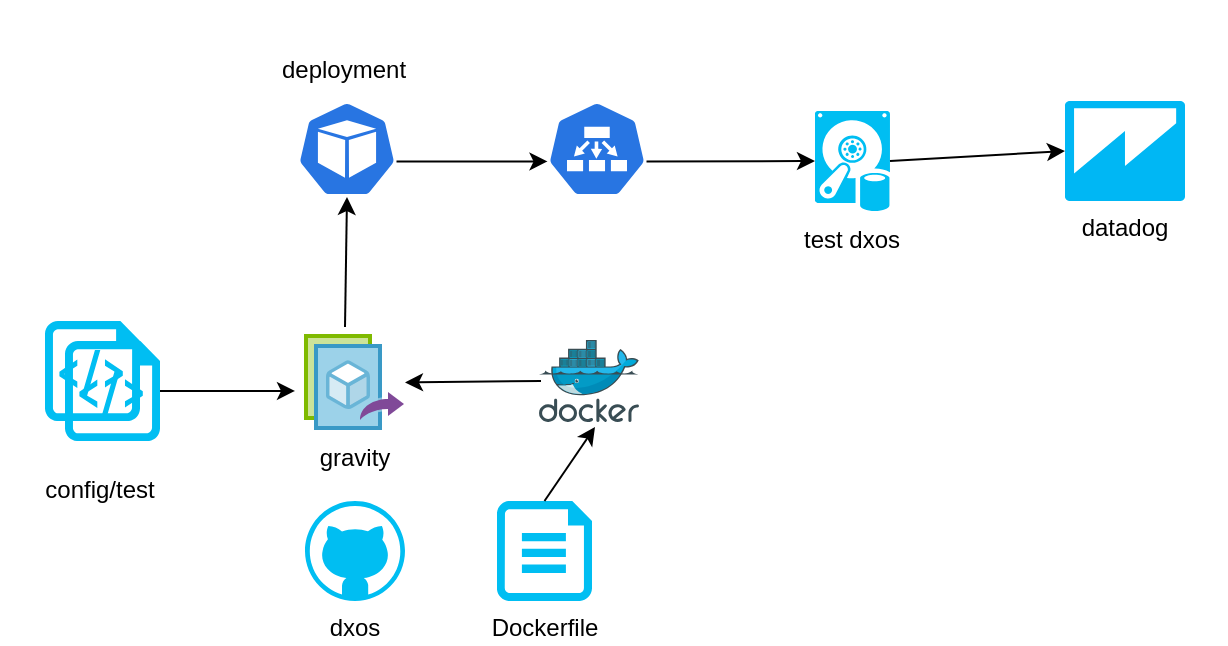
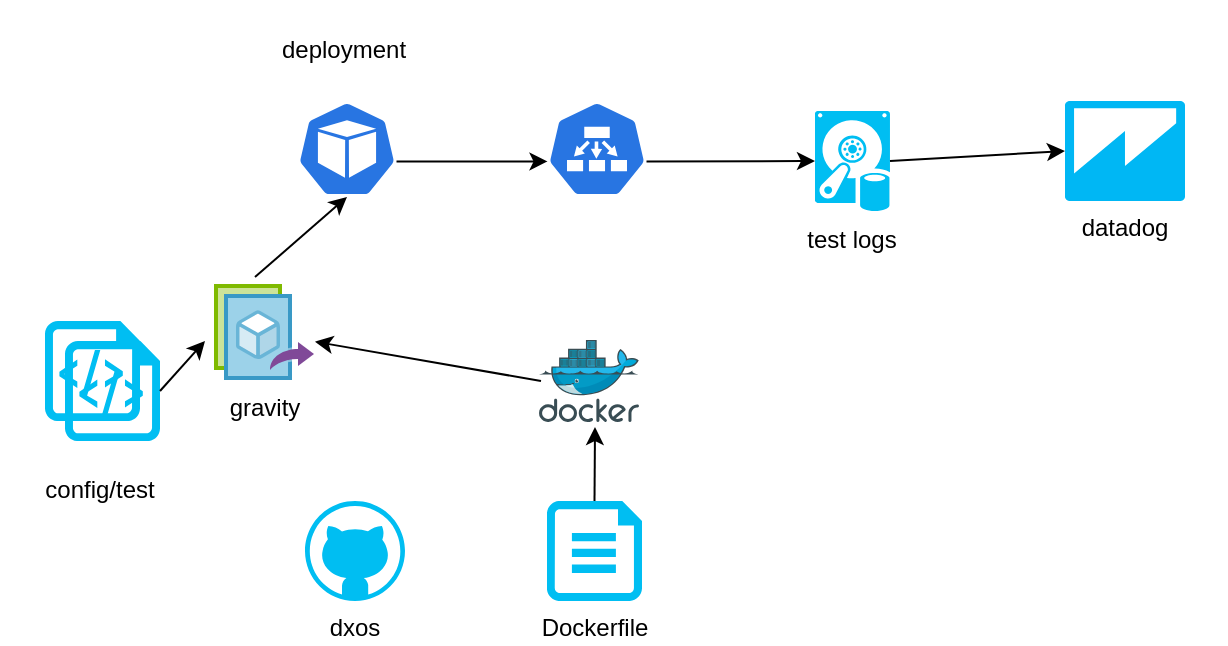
node "deployment": moved (345, 71) -> (345, 51)
node "test dxos": label "test dxos" -> "test logs"
node "gravity": moved (355, 383) -> (265, 333)
node "Dockerfile": moved (545, 551) -> (595, 551)
